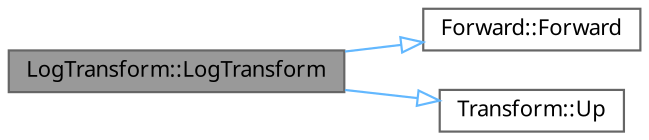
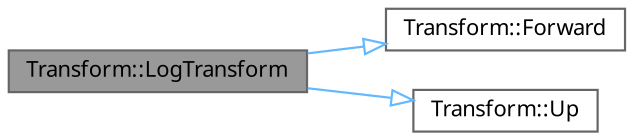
node "Forward::Forward": label "Forward::Forward" -> "Transform::Forward"
node "LogTransform::LogTransform": label "LogTransform::LogTransform" -> "Transform::LogTransform"
